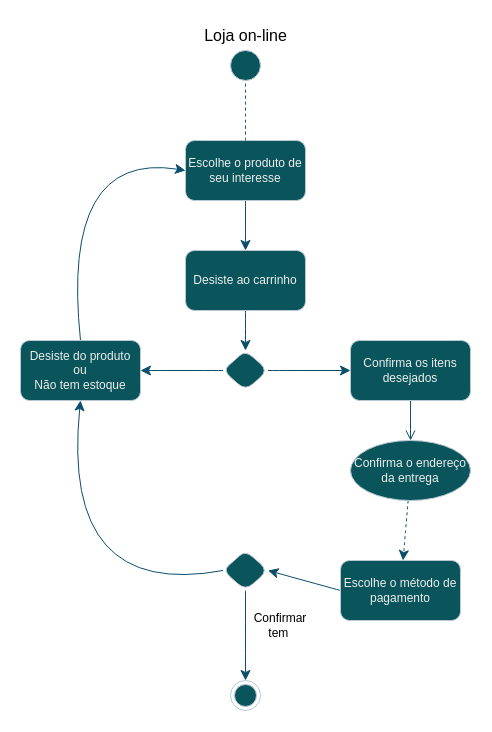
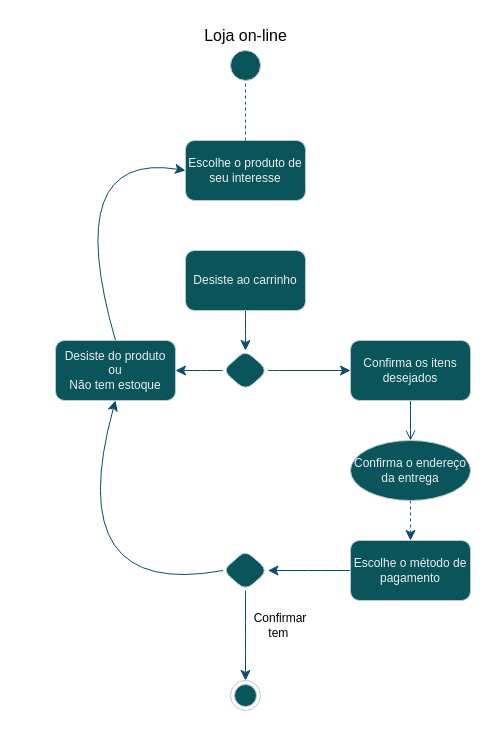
edge "Escolhe o produto de seu interesse" -> "Desiste ao carrinho": removed
node "Desiste do produto ou Não tem estoque": moved (81, 371) -> (116, 371)
node "Escolhe o método de pagamento": moved (401, 591) -> (411, 571)
